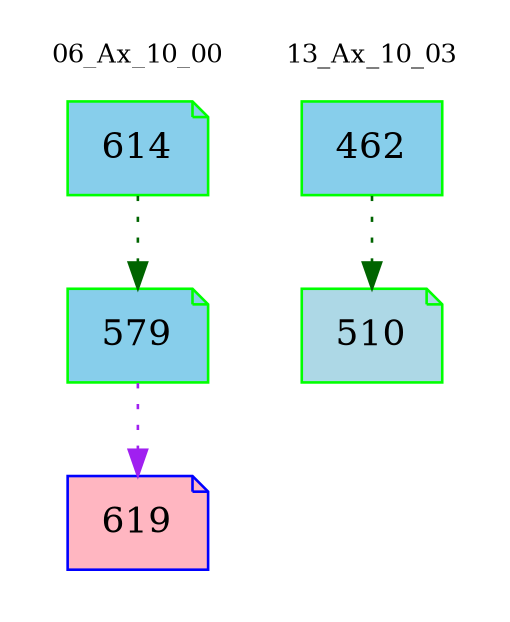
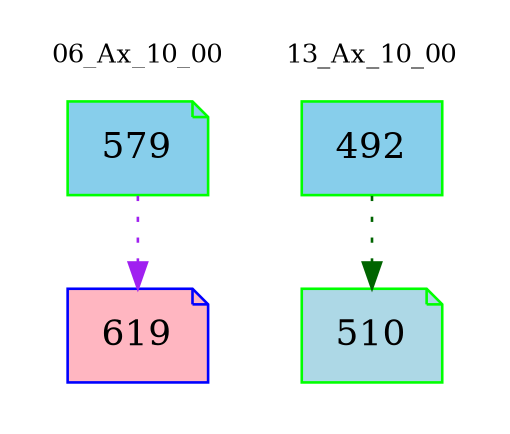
cluster "13_Ax_10_03": label "13_Ax_10_03" -> "13_Ax_10_00"
node "614": removed
node "462": label "462" -> "492"
